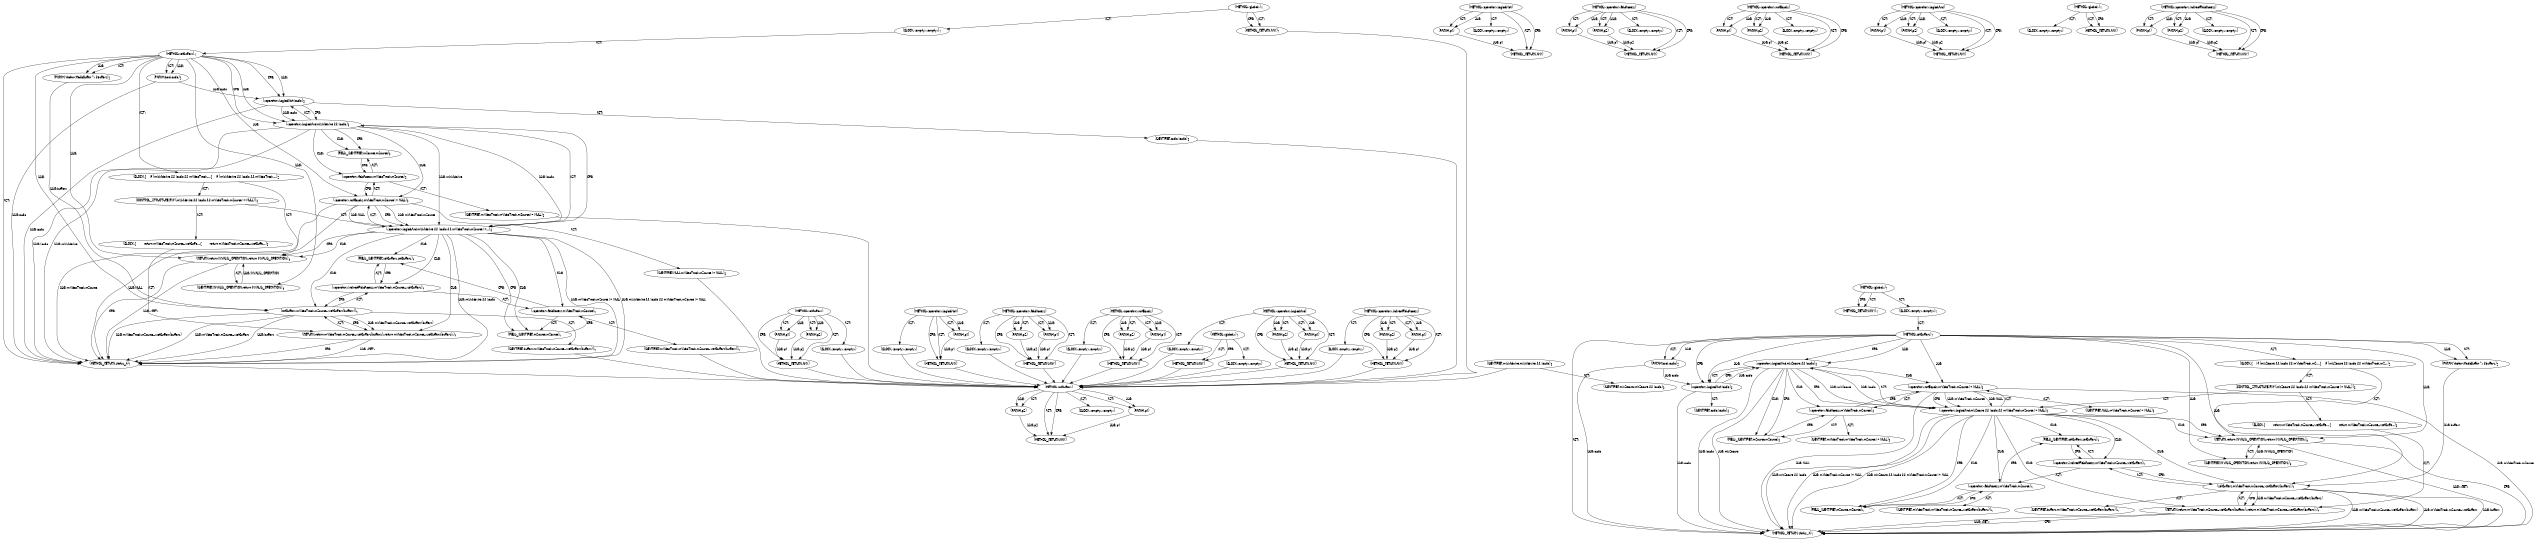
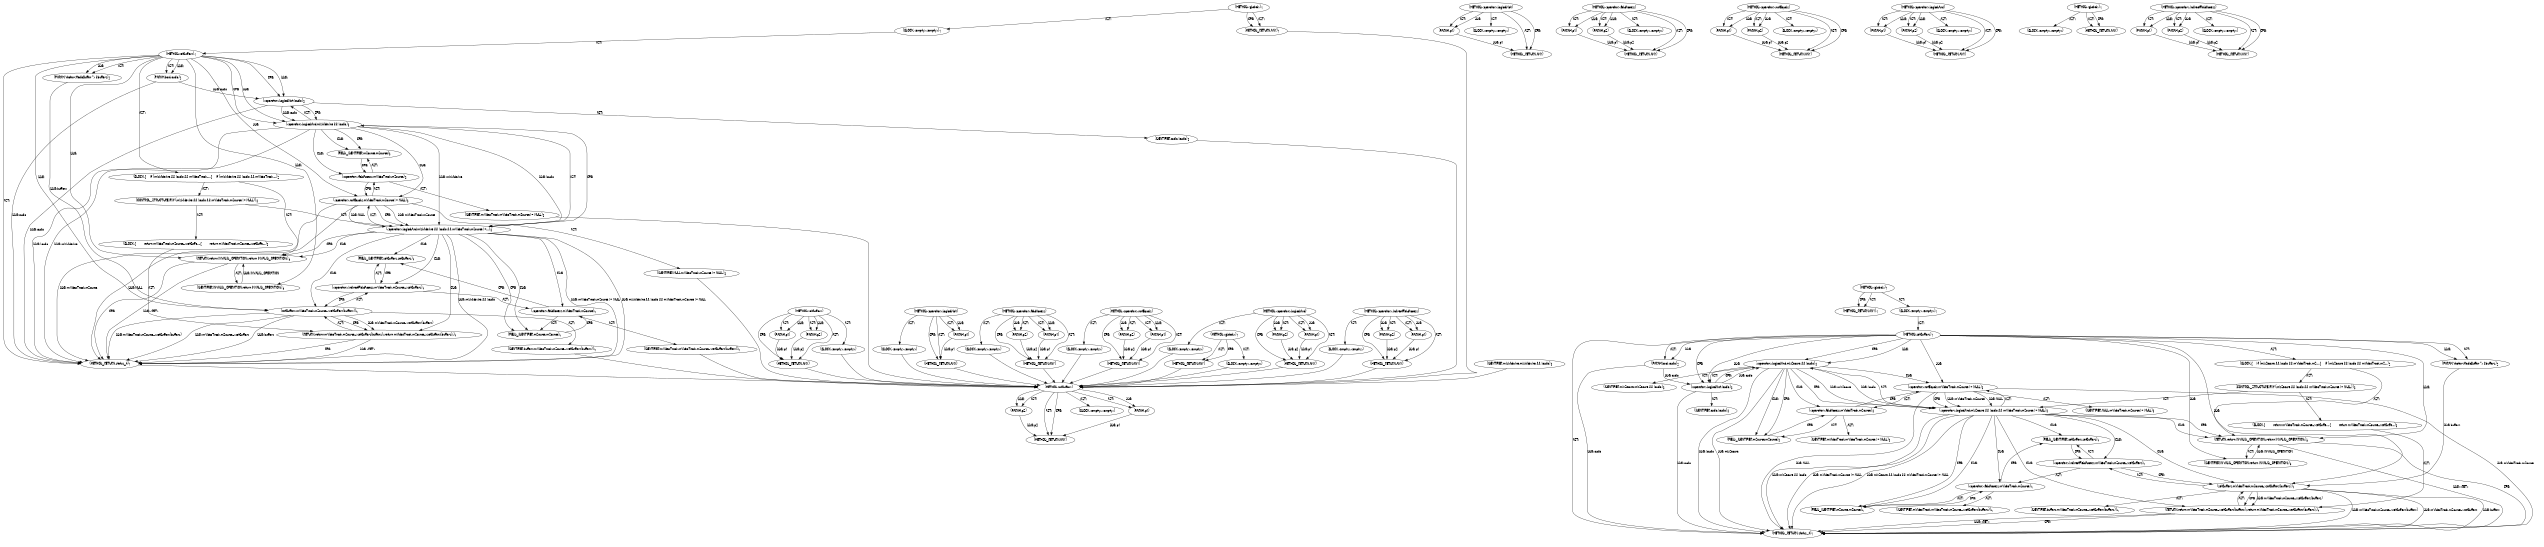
edge "(IDENTIFIER,mIsWidevine,mIsWidevine && !audio)" -> "(IDENTIFIER,mIsSecure,mIsSecure && !audio)": now "(<operator>.logicalAnd,mIsSecure && !audio)" -> "(IDENTIFIER,mIsSecure,mIsSecure && !audio)"
